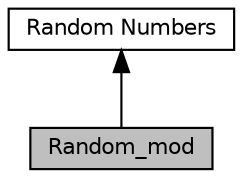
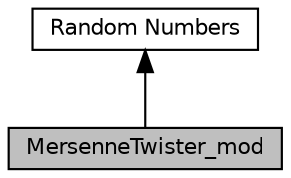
node "Random_mod": label "Random_mod" -> "MersenneTwister_mod"
